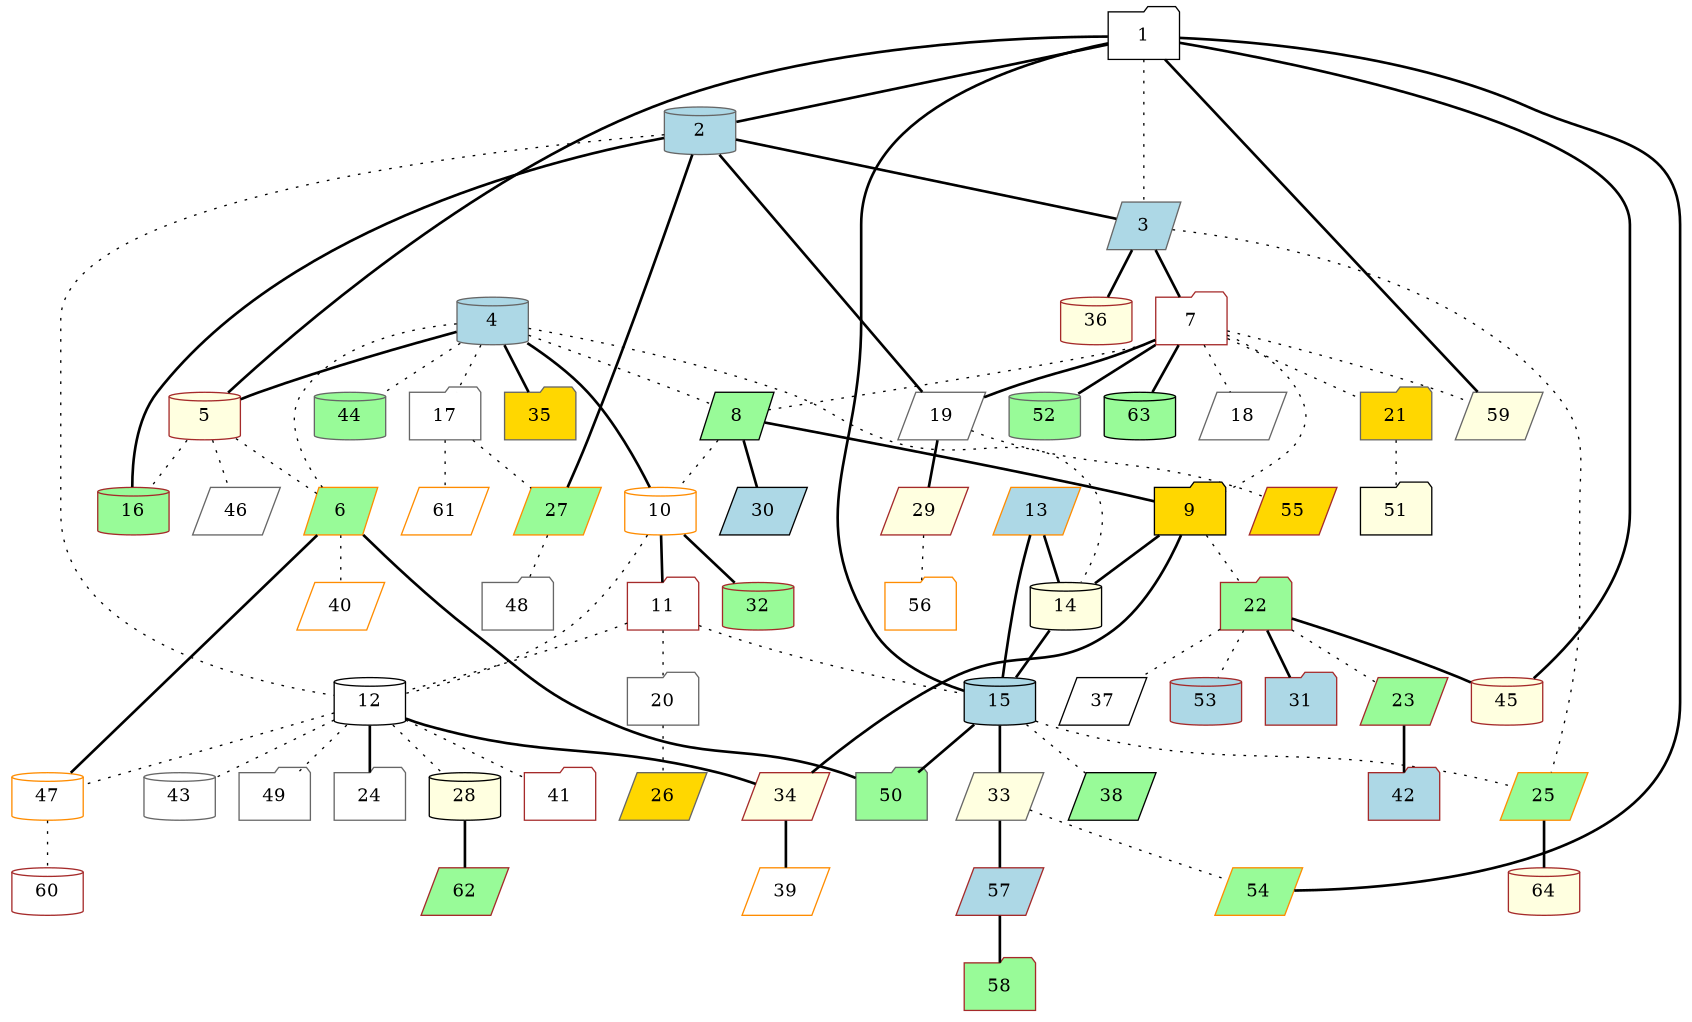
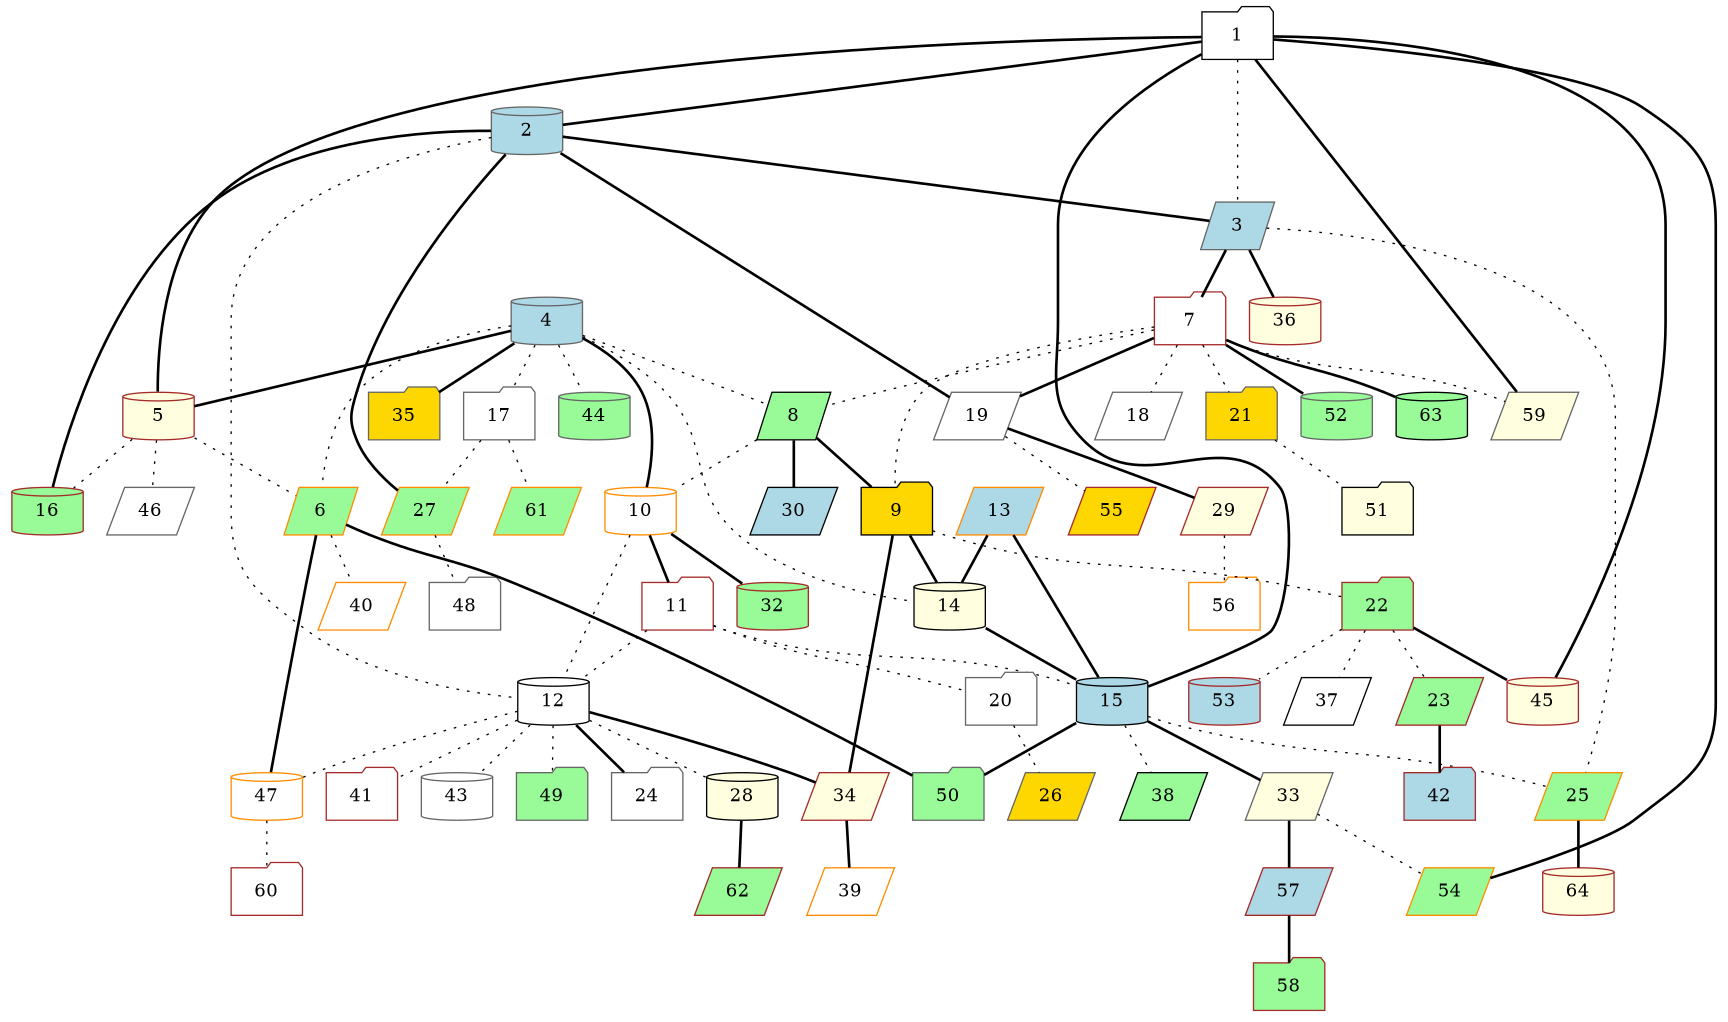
node "61": fillcolor white -> palegreen
node "31": removed
node "49": fillcolor white -> palegreen
node "60": shape cylinder -> folder
